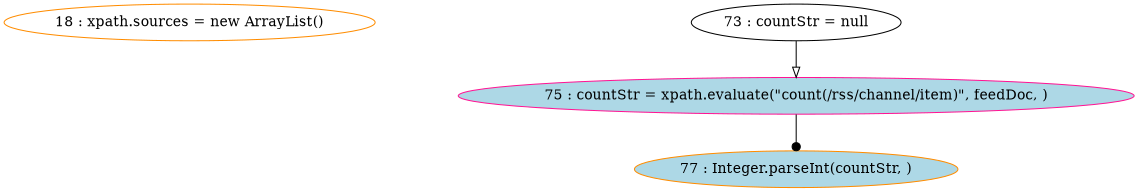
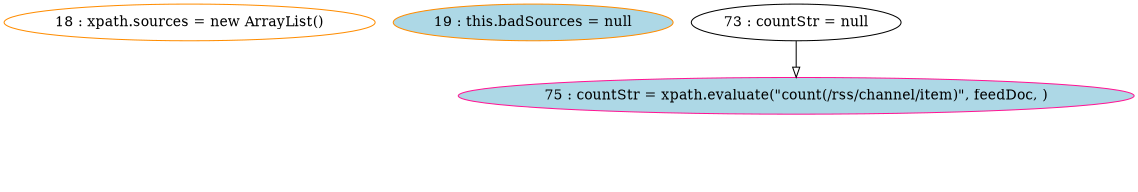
node "19 : this.badSources = null": added
node "77 : Integer.parseInt(countStr, )": removed
